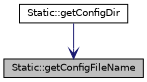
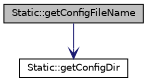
edge "Static::getConfigDir" -> "Static::getConfigFileName": reversed
